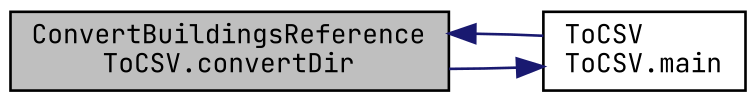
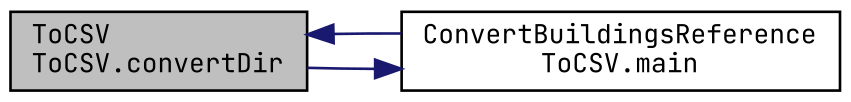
node "ConvertBuildingsReference ToCSV.convertDir": label "ConvertBuildingsReference ToCSV.convertDir" -> "ToCSV ToCSV.convertDir"
node "ToCSV ToCSV.main": label "ToCSV ToCSV.main" -> "ConvertBuildingsReference ToCSV.main"
